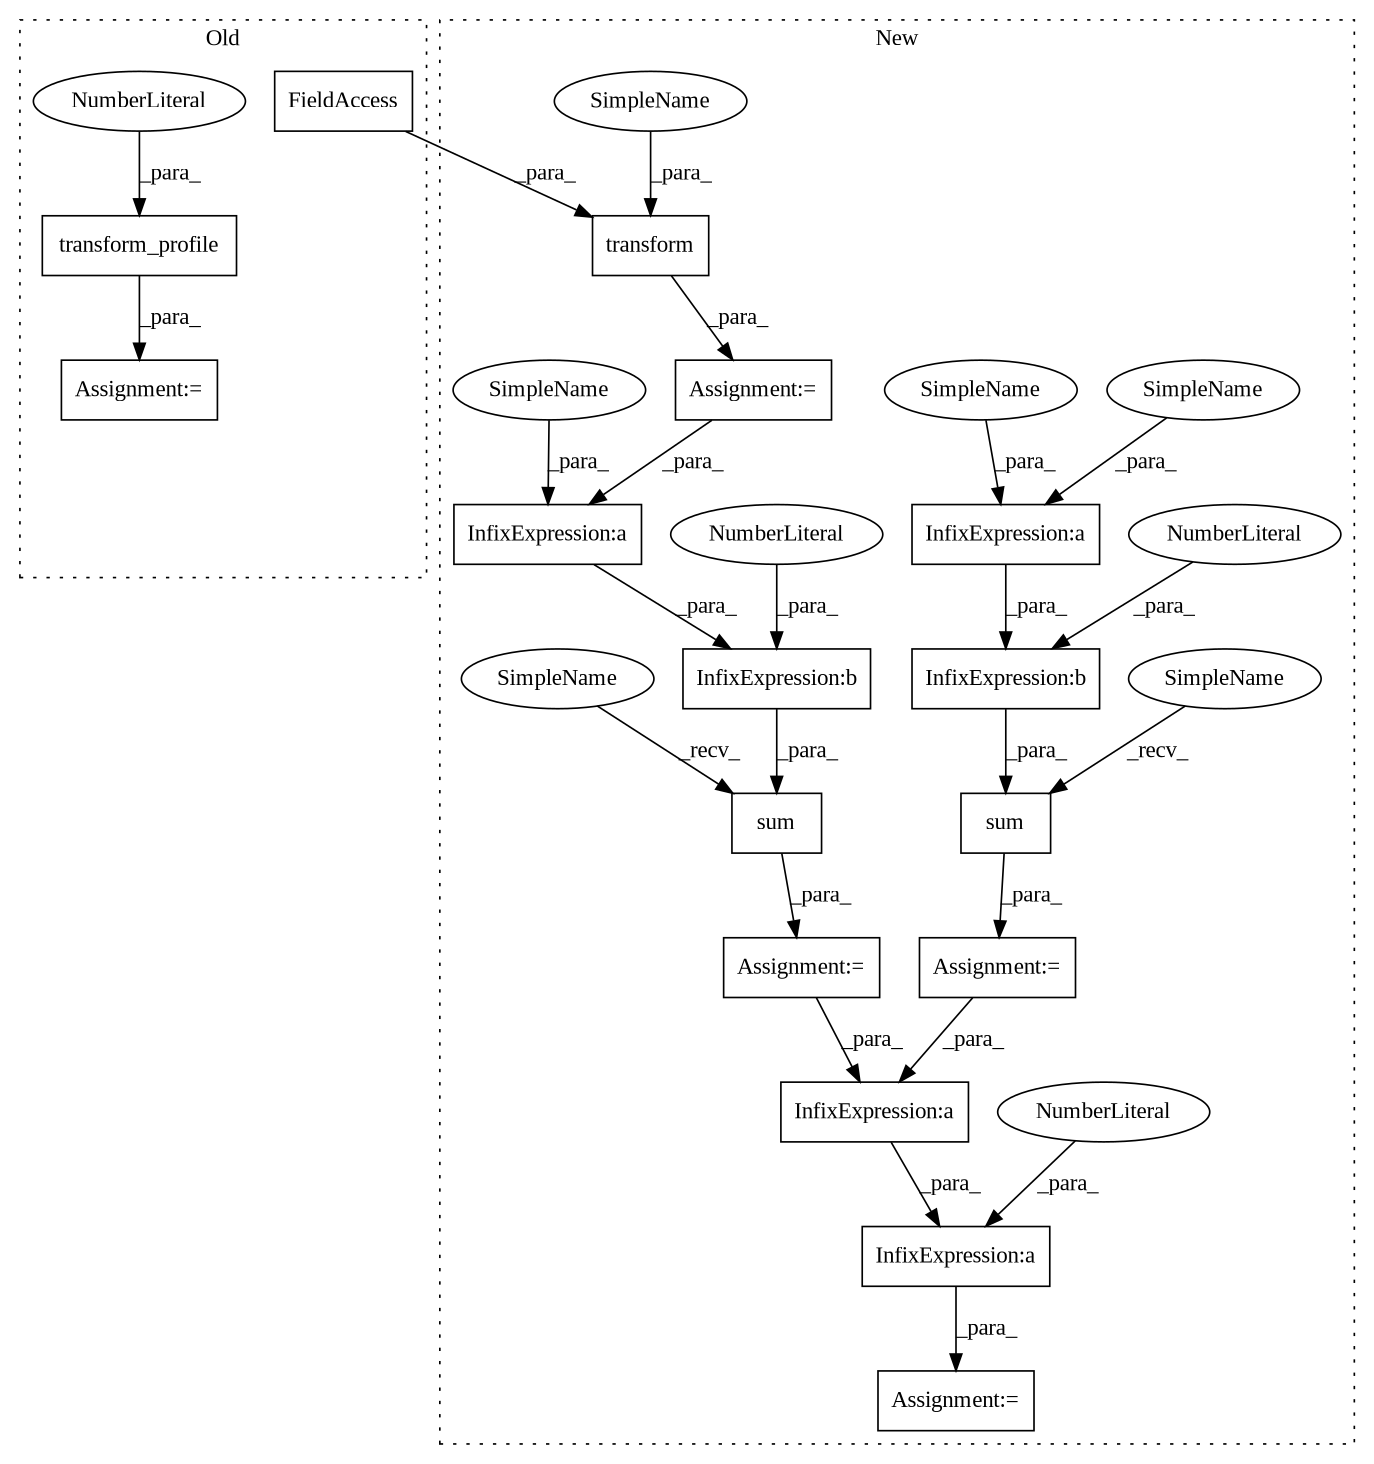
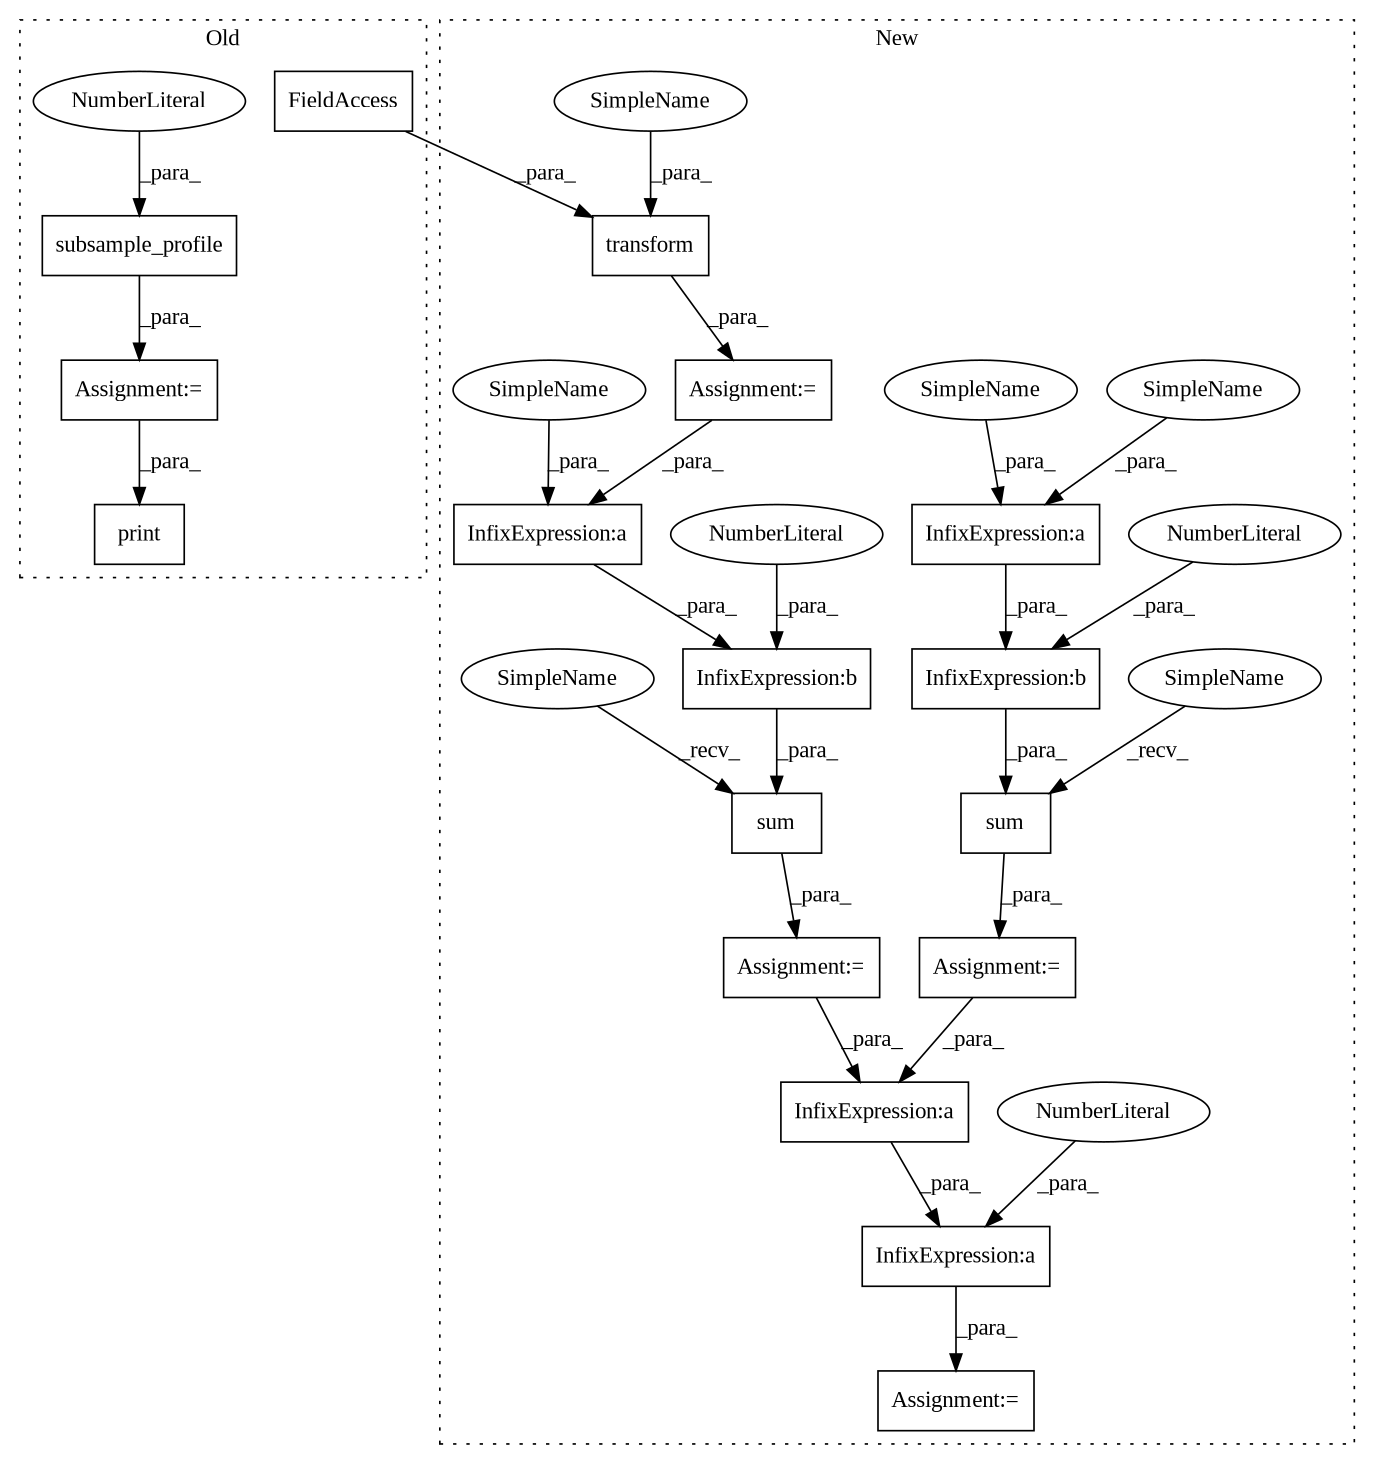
node "transform_profile": label "transform_profile" -> "subsample_profile"
node "print": added
